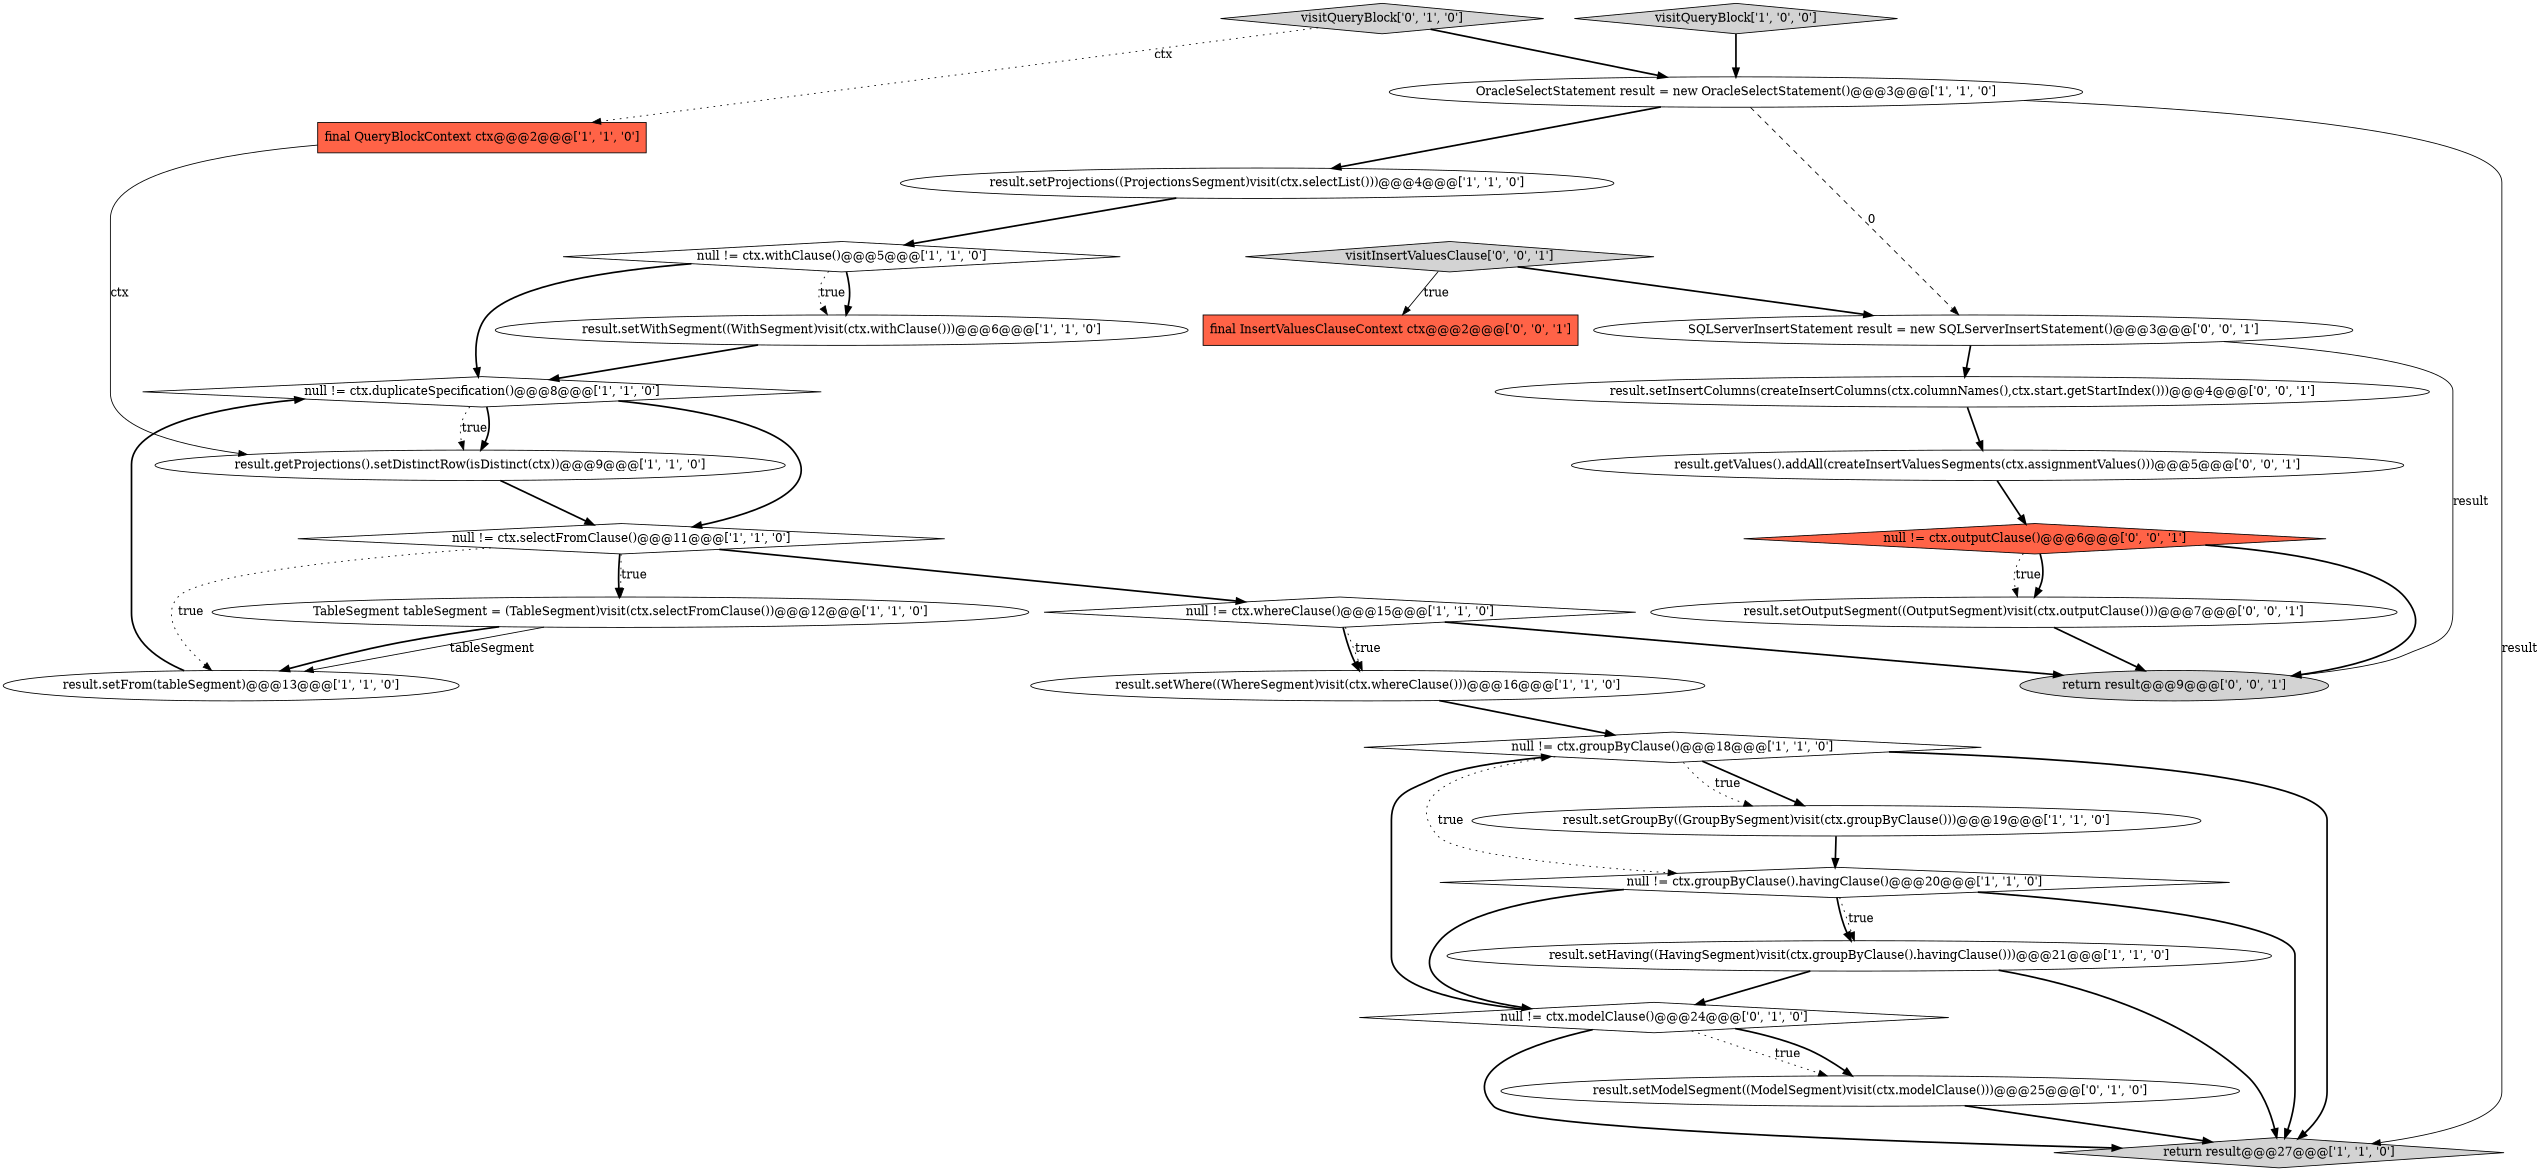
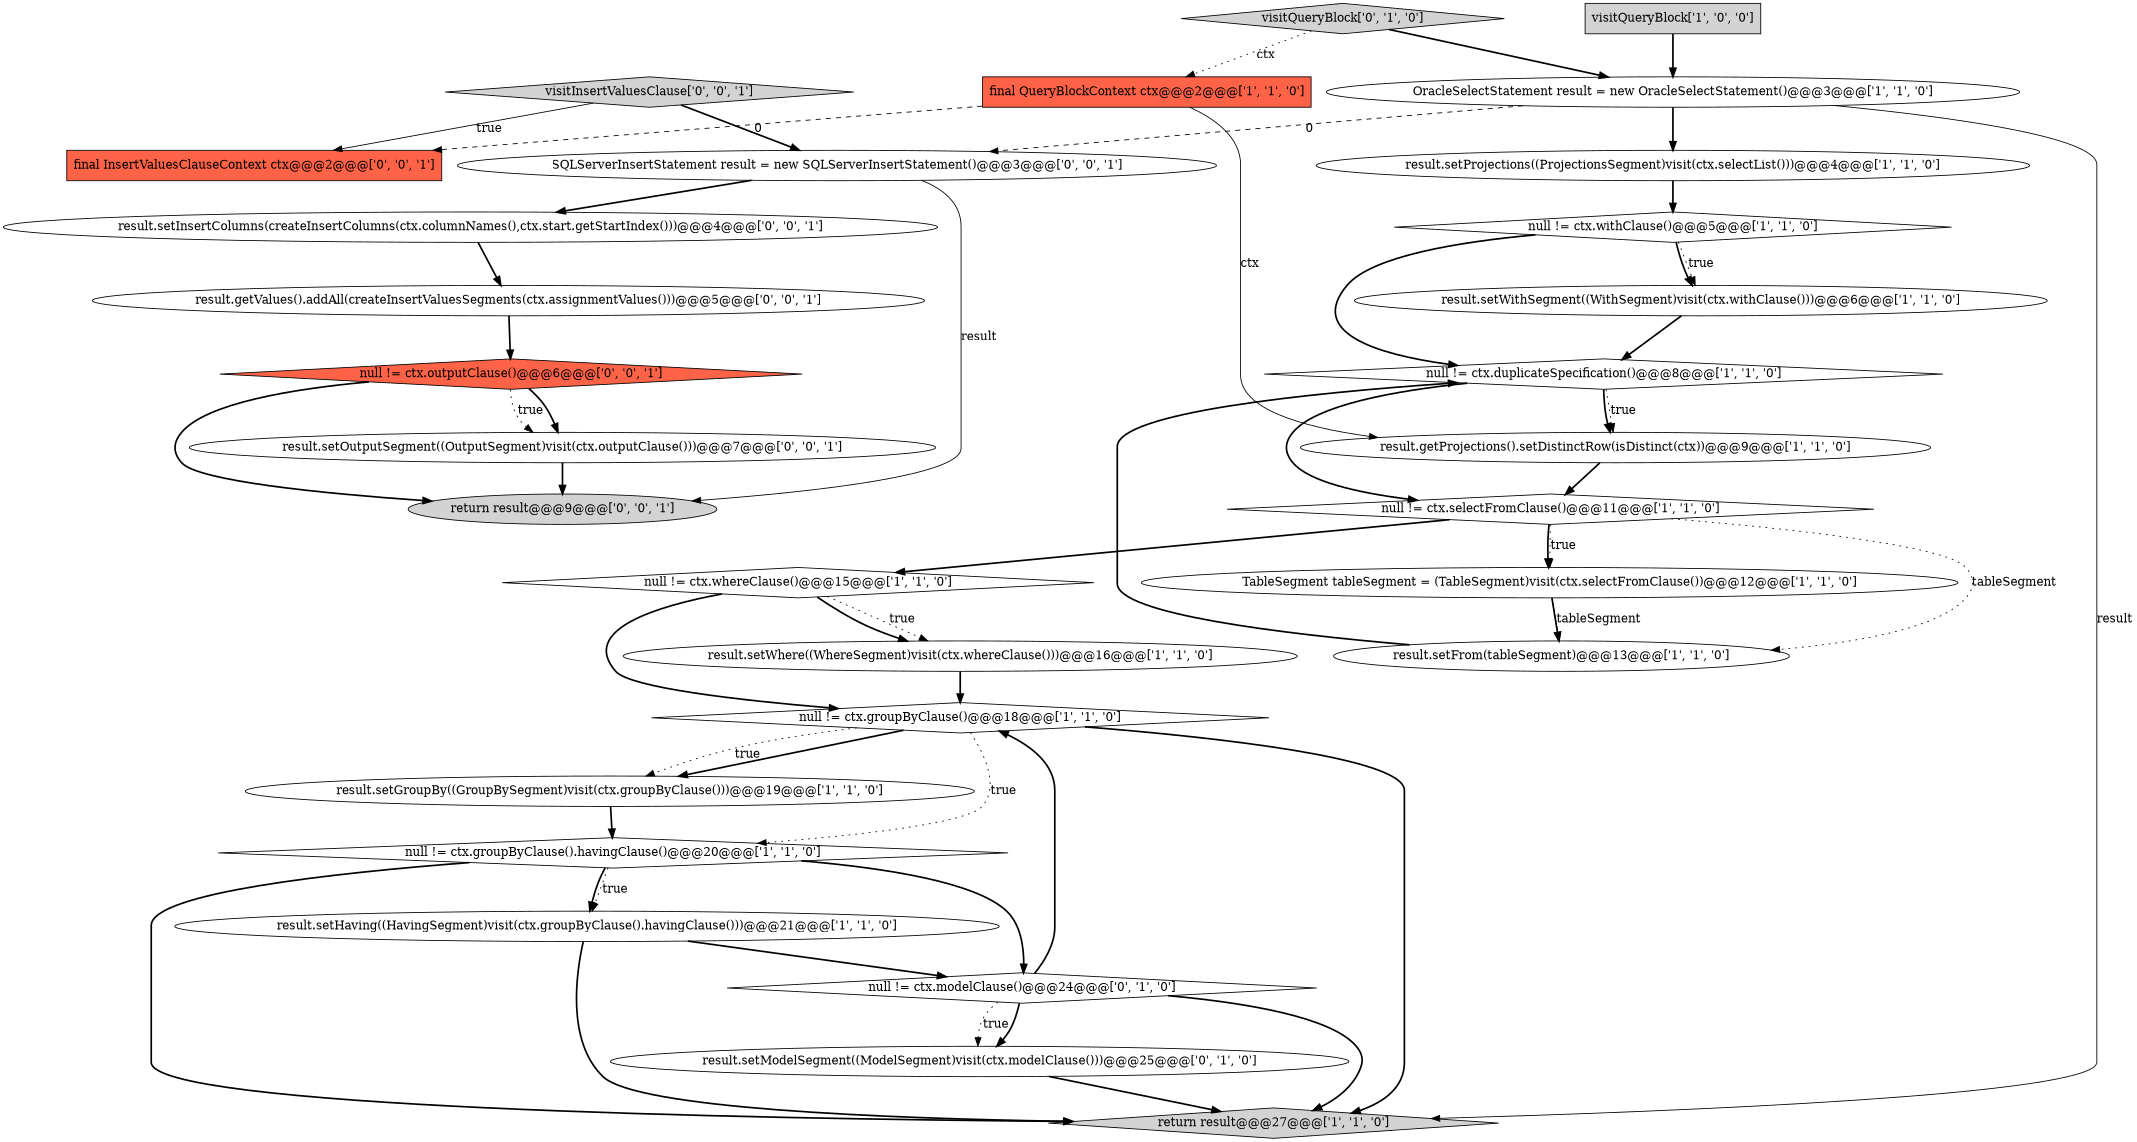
node "visitQueryBlock['1', '0', '0']": shape diamond -> box
edge "final QueryBlockContext ctx@@@2@@@['1', '1', '0']" -> "final InsertValuesClauseContext ctx@@@2@@@['0', '0', '1']": added, label "0"
edge "null != ctx.selectFromClause()@@@11@@@['1', '1', '0']" -> "result.setFrom(tableSegment)@@@13@@@['1', '1', '0']": label "true" -> "tableSegment"
edge "null != ctx.whereClause()@@@15@@@['1', '1', '0']" -> "return result@@@9@@@['0', '0', '1']": now "null != ctx.whereClause()@@@15@@@['1', '1', '0']" -> "null != ctx.groupByClause()@@@18@@@['1', '1', '0']"
